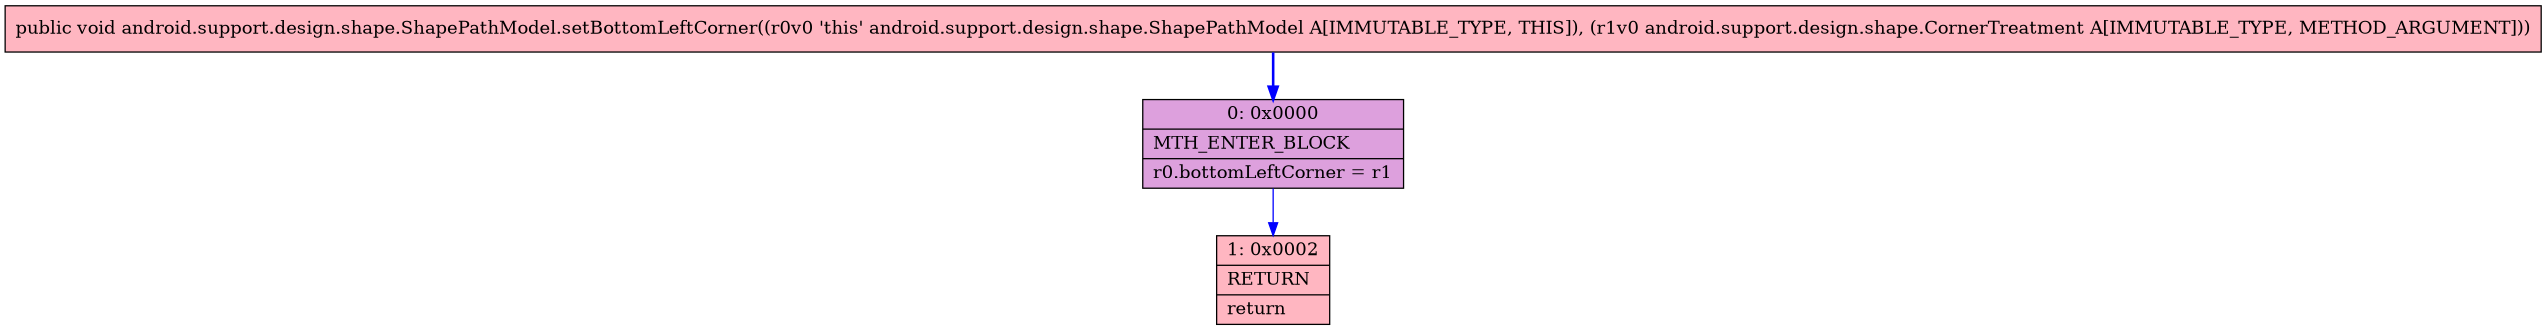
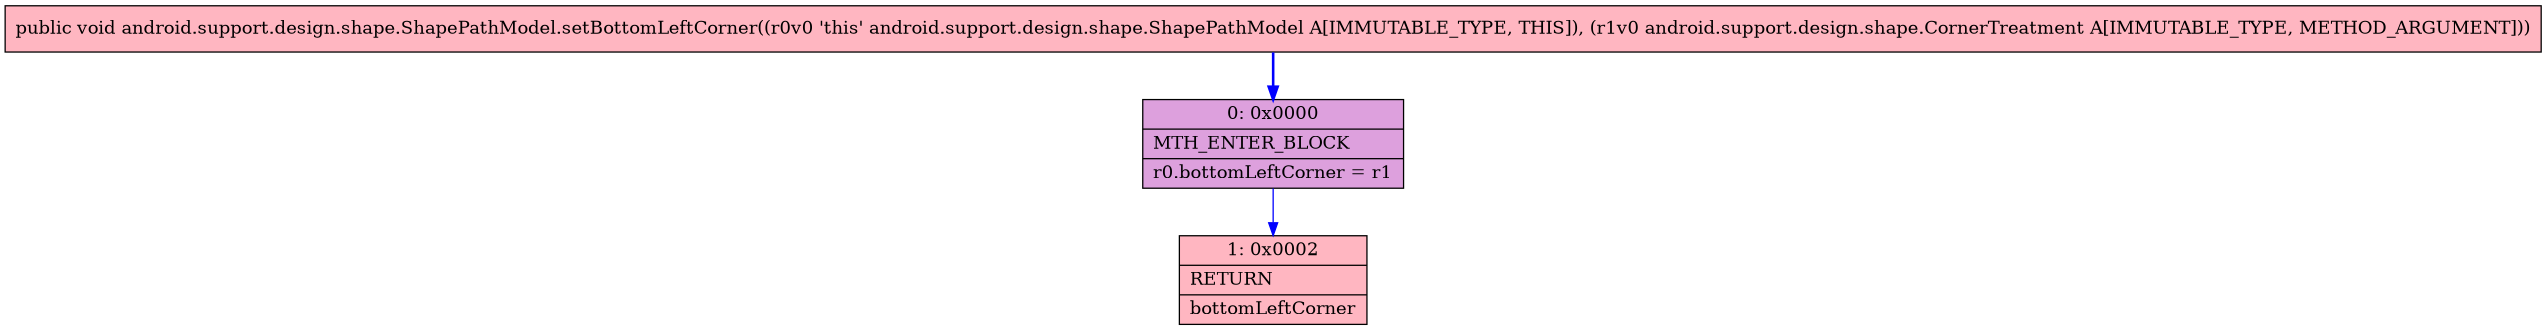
node "1: 0x0002": text "return" -> "bottomLeftCorner"
